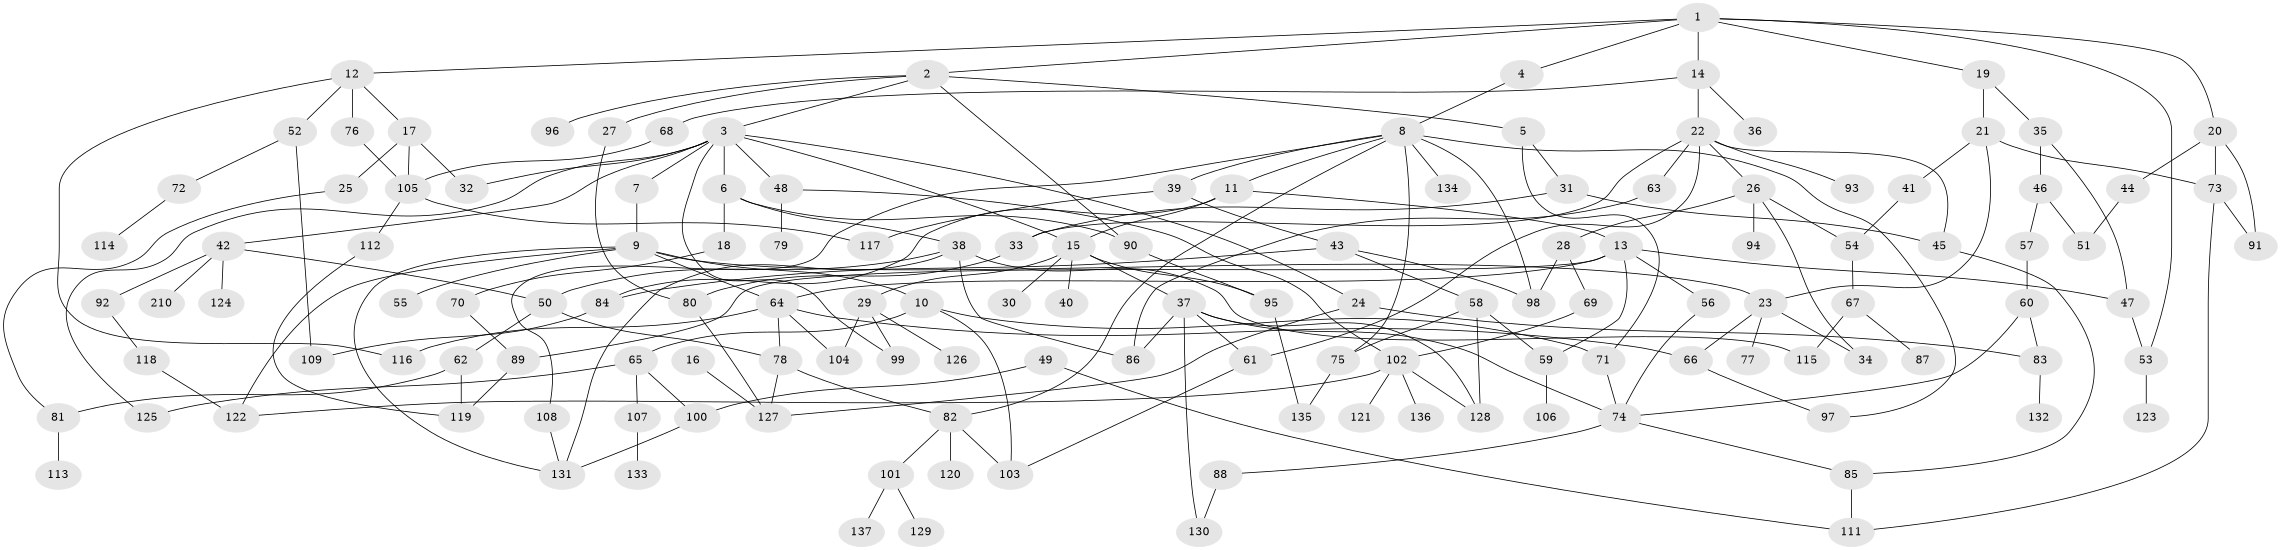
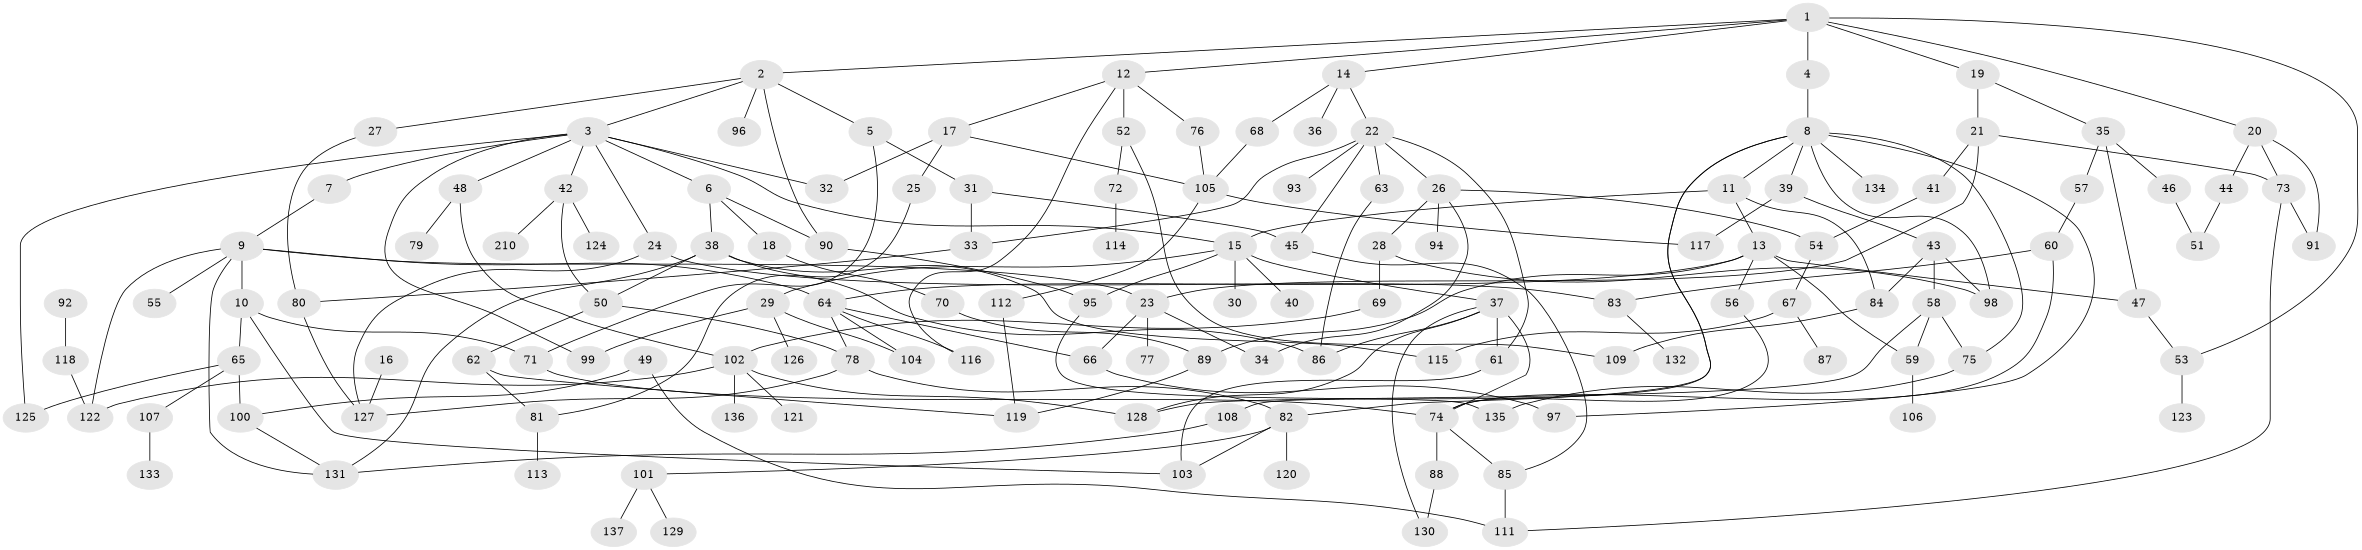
edge "46" -- "57": now "35" -- "57"
edge "42" -- "92": removed
